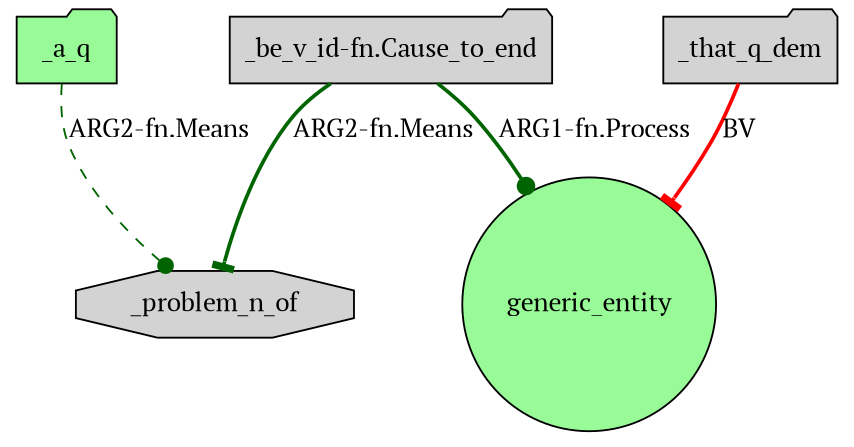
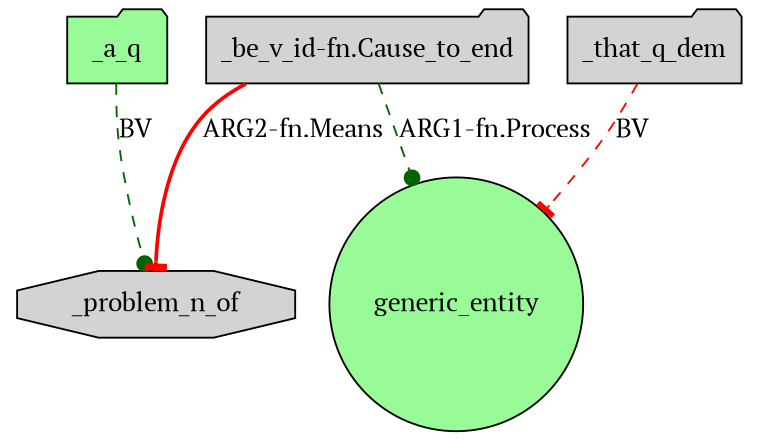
edge "_be_v_id-fn.Cause_to_end" -> "generic_entity": style bold -> dashed
edge "_a_q" -> "_problem_n_of": label "ARG2-fn.Means" -> "BV"
edge "_that_q_dem" -> "generic_entity": style bold -> dashed
edge "_be_v_id-fn.Cause_to_end" -> "_problem_n_of": color darkgreen -> red
